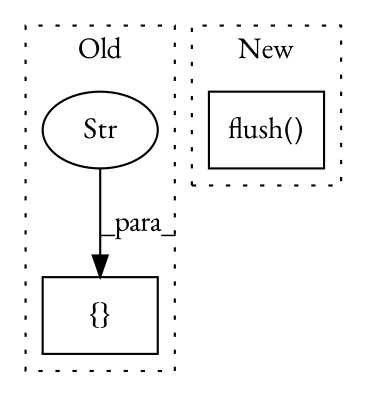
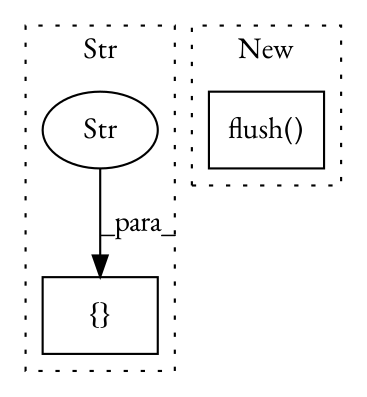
cluster "Old": label "Old" -> "Str"
